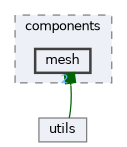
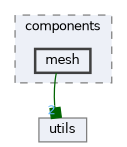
edge "utils" -> "mesh": reversed
